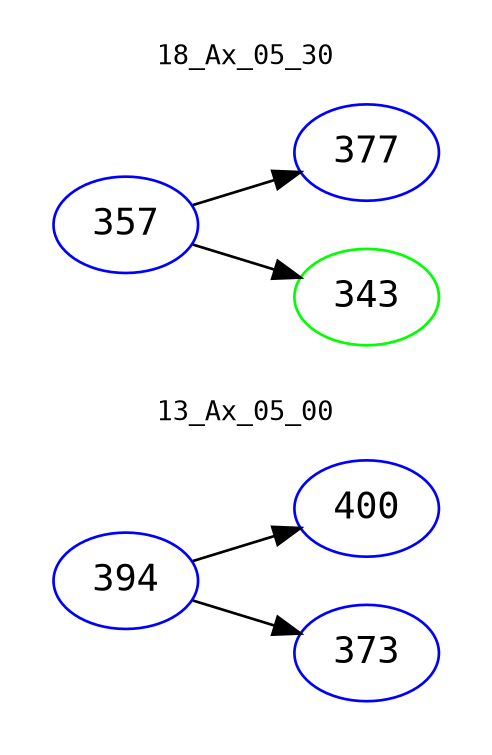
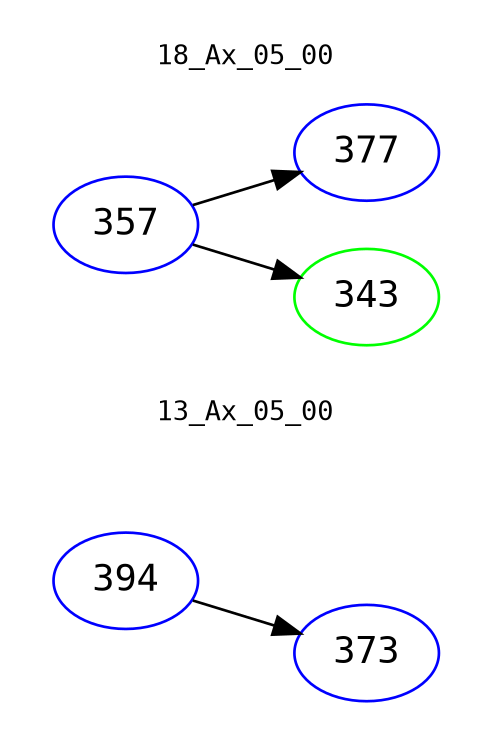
cluster "18_Ax_05_30": label "18_Ax_05_30" -> "18_Ax_05_00"
node "400": removed
